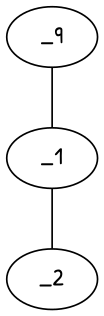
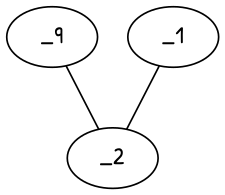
edge "_9" -- "_1": now "_9" -- "_2"
